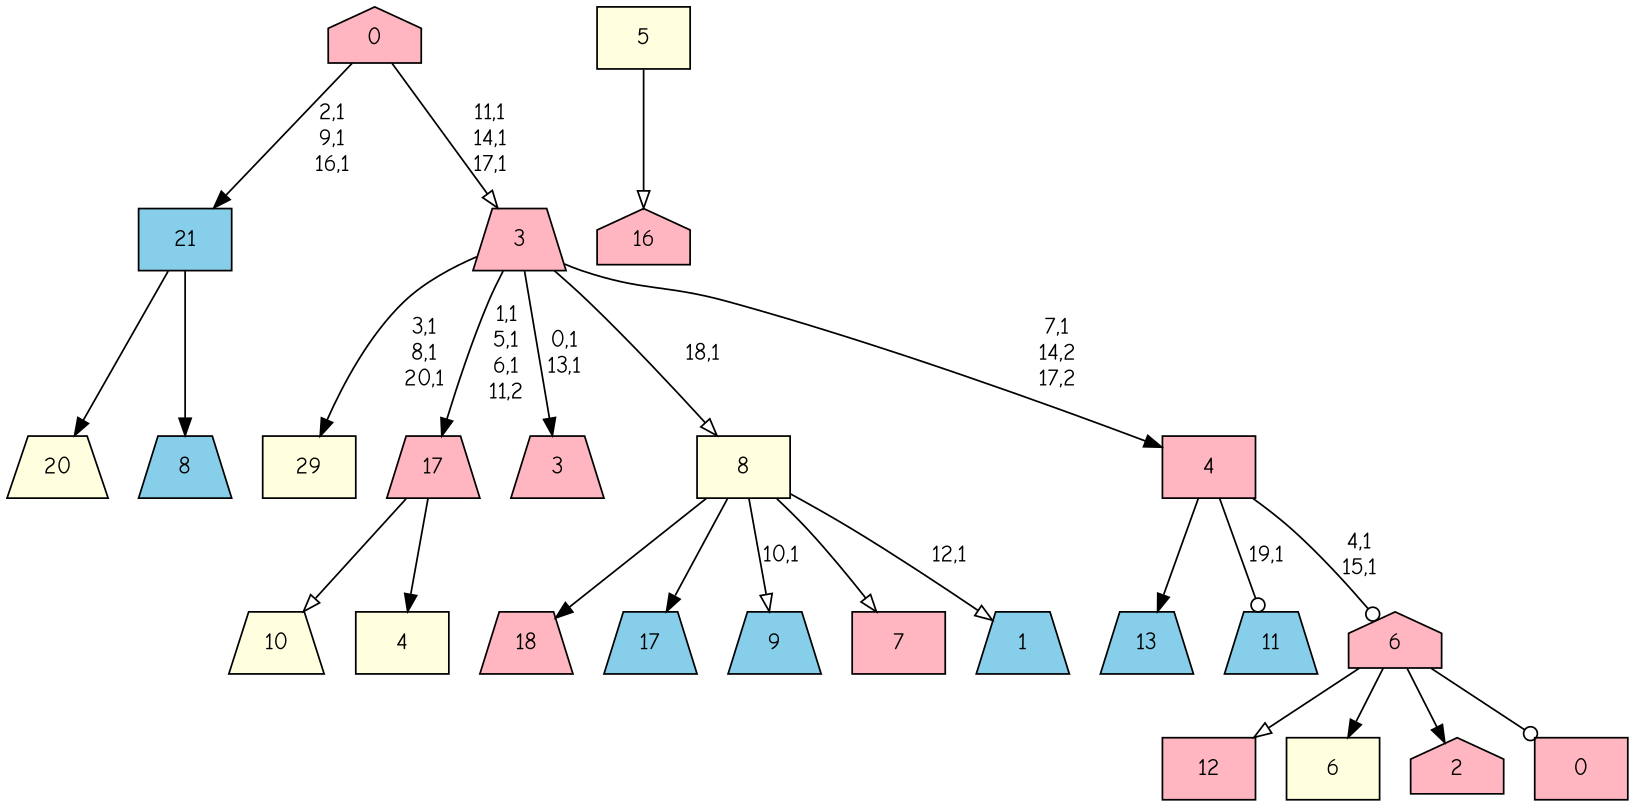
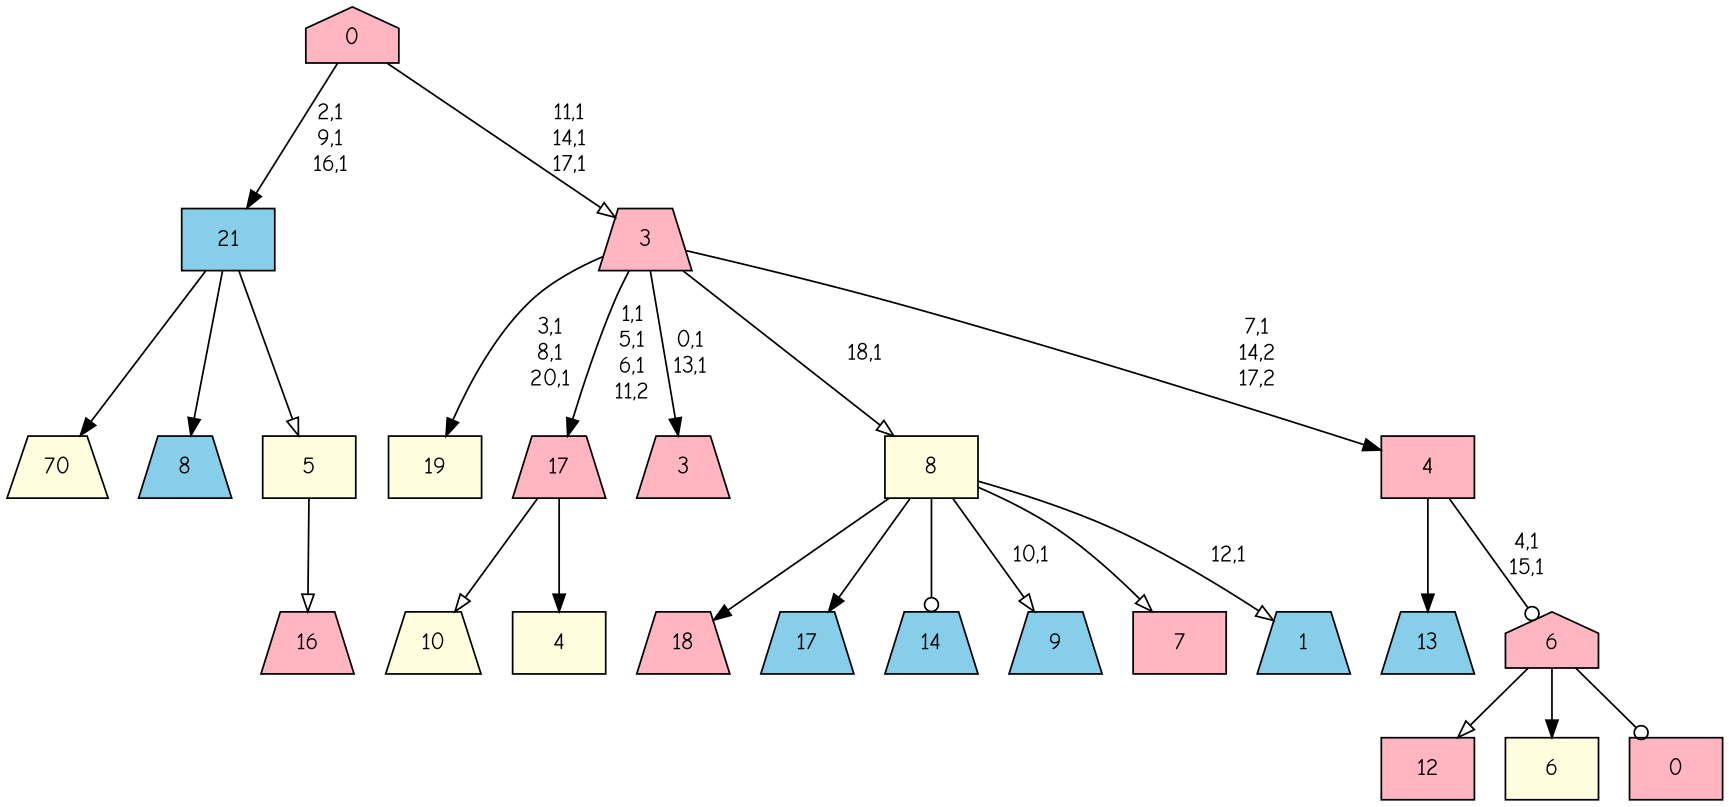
node "16": shape house -> trapezium
edge "21" -> "5": added
node "20": label "20" -> "70"
node "29": label "29" -> "19"
node "14": added
node "11": removed
node "2": removed
